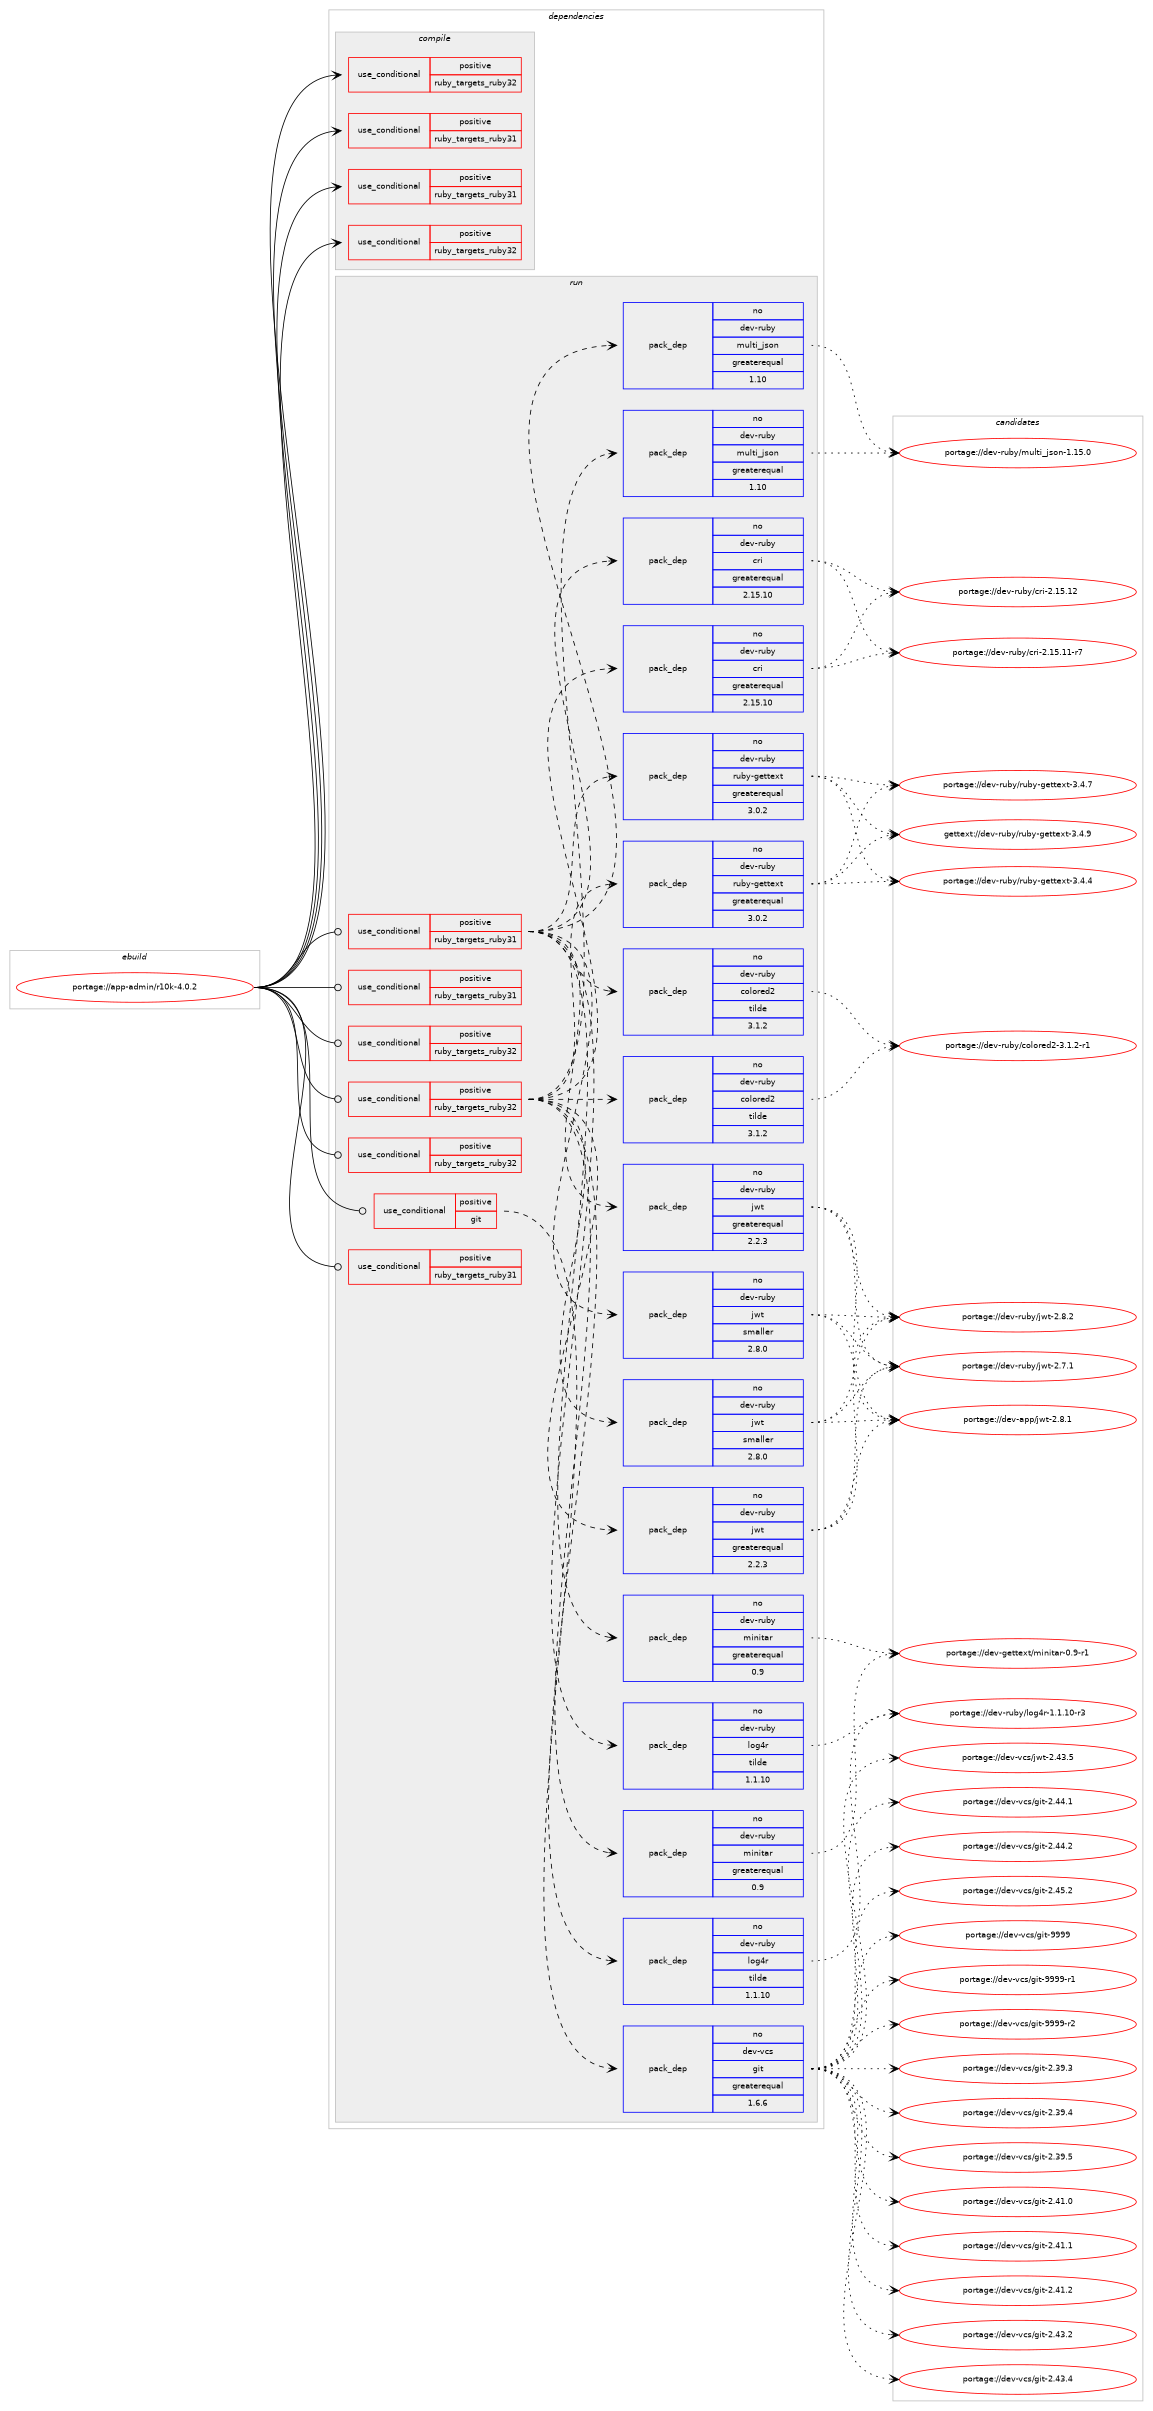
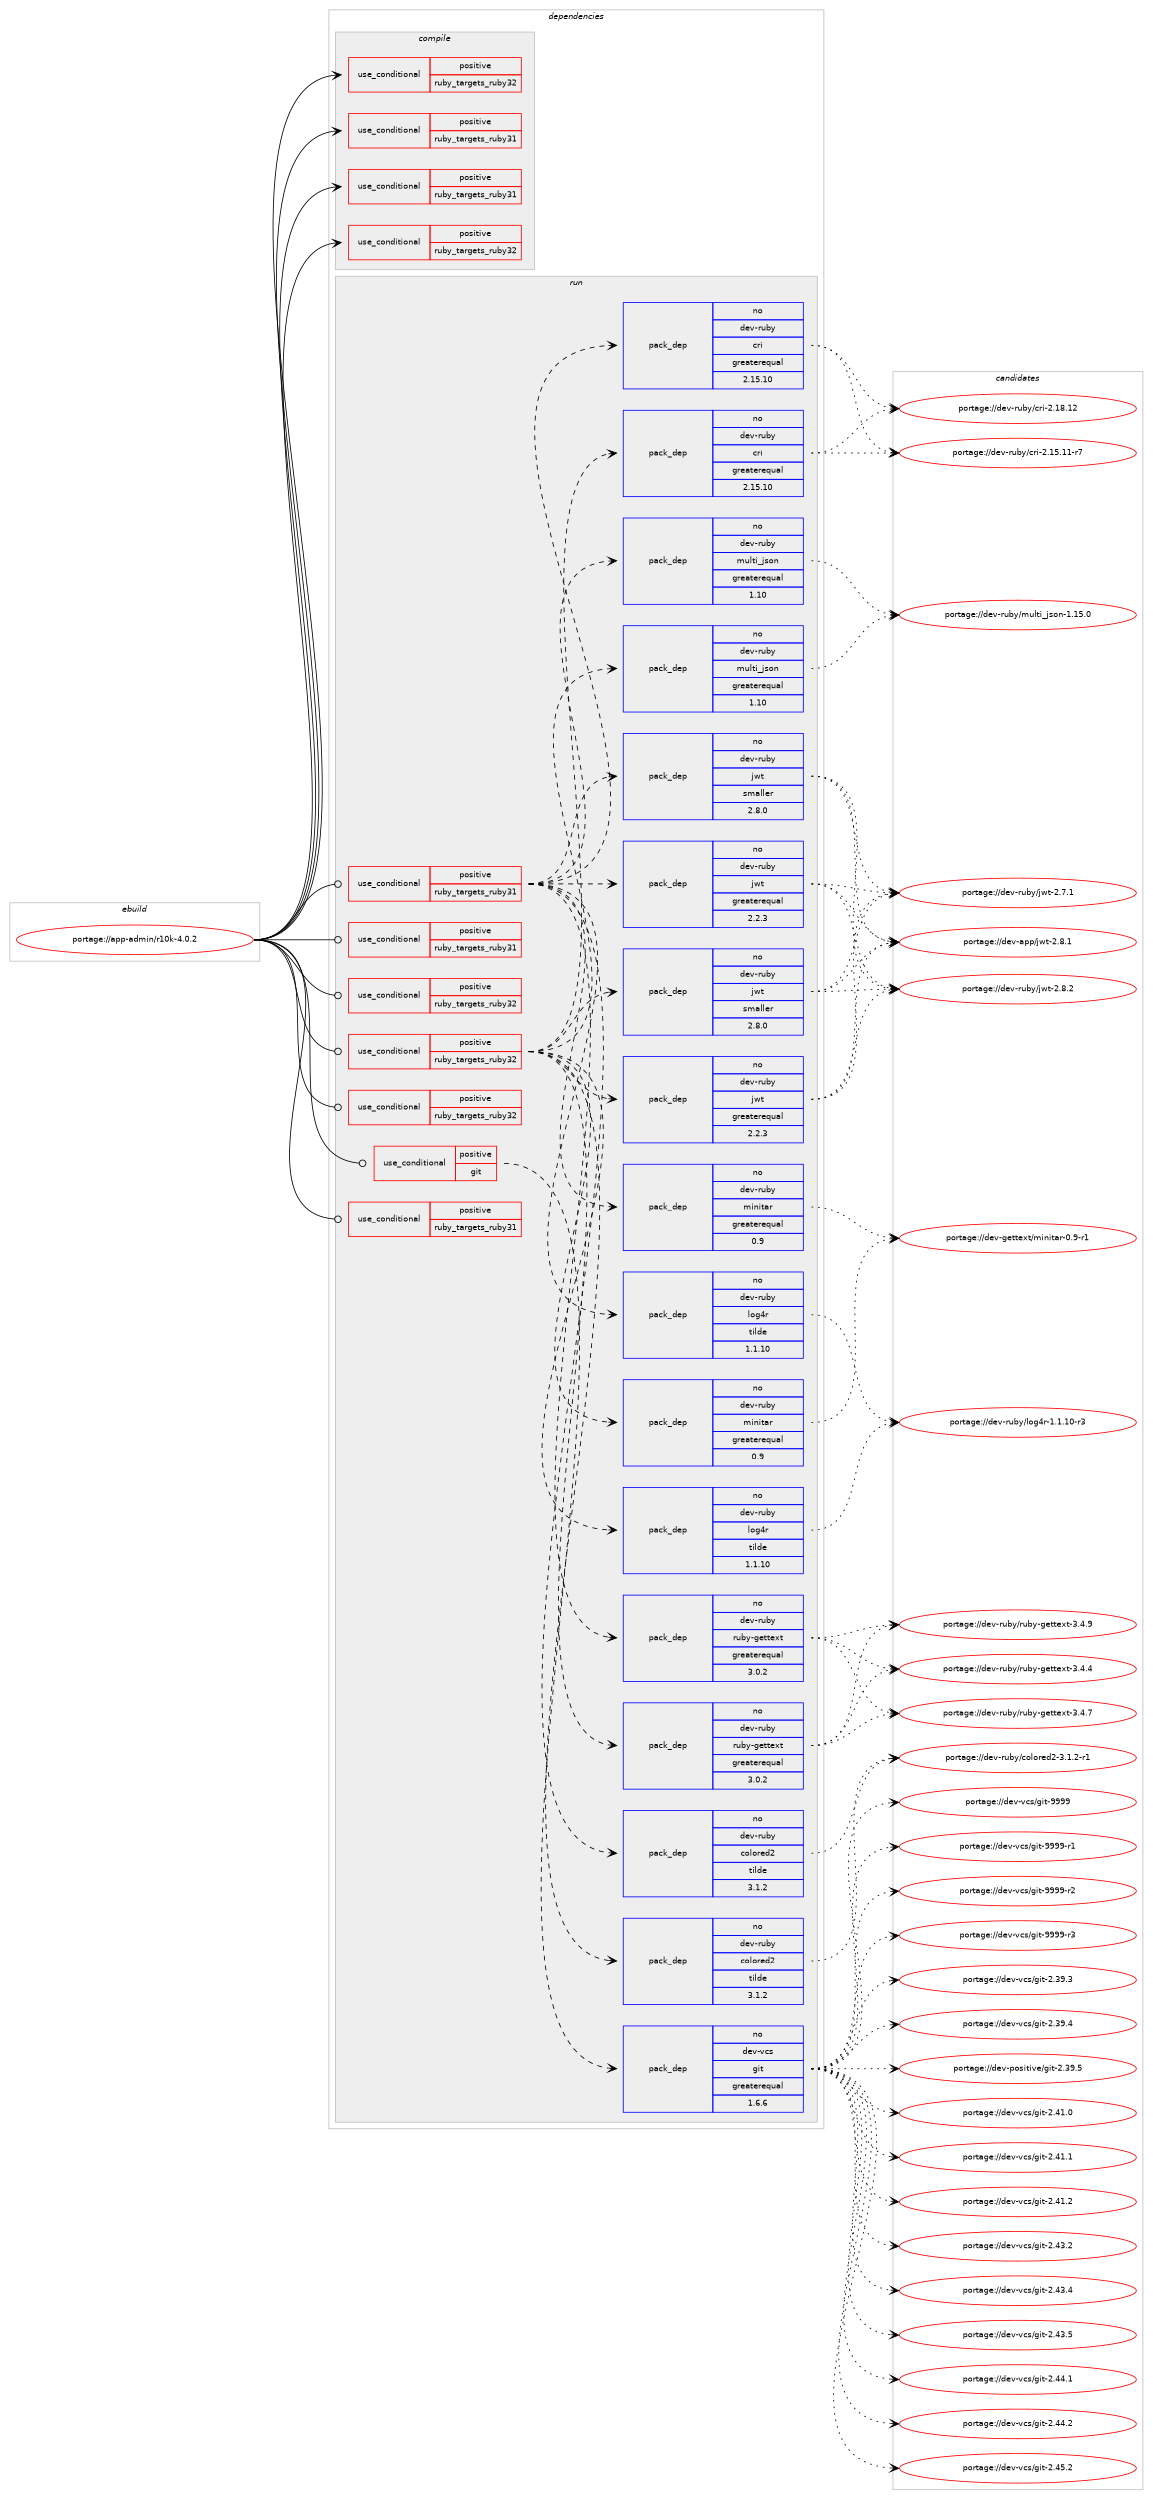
node "portage://dev-ruby/cri-2.15.12": label "portage://dev-ruby/cri-2.15.12" -> "portage://dev-ruby/cri-2.18.12"
node "gettext://dev-ruby/ruby-gettext-3.4.9": label "gettext://dev-ruby/ruby-gettext-3.4.9" -> "portage://dev-ruby/ruby-gettext-3.4.9"
node "portage://dev-vcs/jwt-2.43.5": label "portage://dev-vcs/jwt-2.43.5" -> "portage://dev-vcs/git-2.43.5"
node "portage://dev-vcs/git-9999-r3": added
node "portage://dev-vcs/git-2.39.5": label "portage://dev-vcs/git-2.39.5" -> "portage://dev-positive/git-2.39.5"
